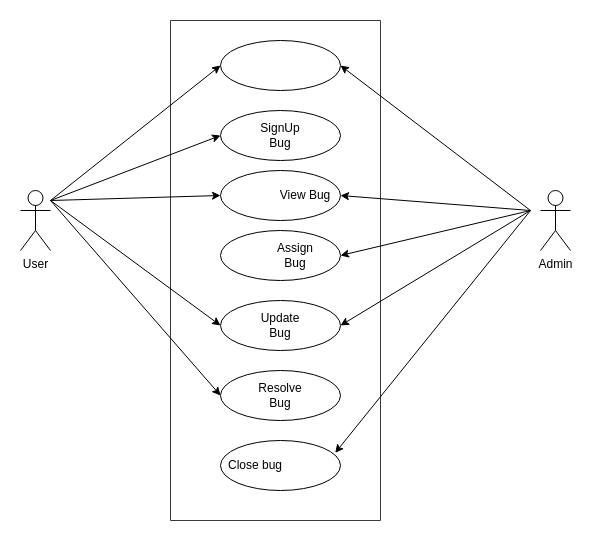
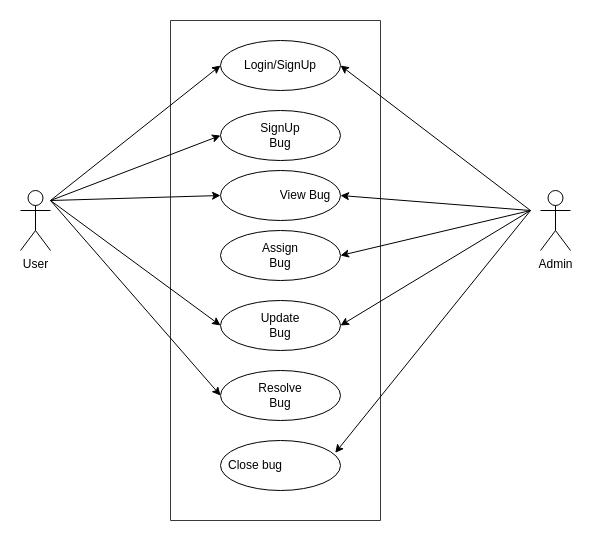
node "Login/SignUp": added
node "Assign Bug": moved (296, 256) -> (281, 256)
